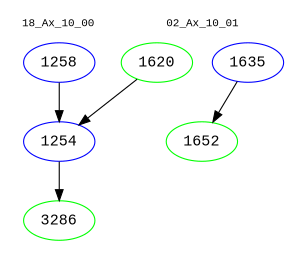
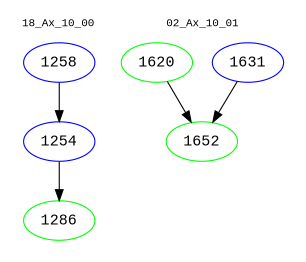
node "1635": label "1635" -> "1631"
edge "1620" -> "1254": now "1620" -> "1652"
node "3286": label "3286" -> "1286"
